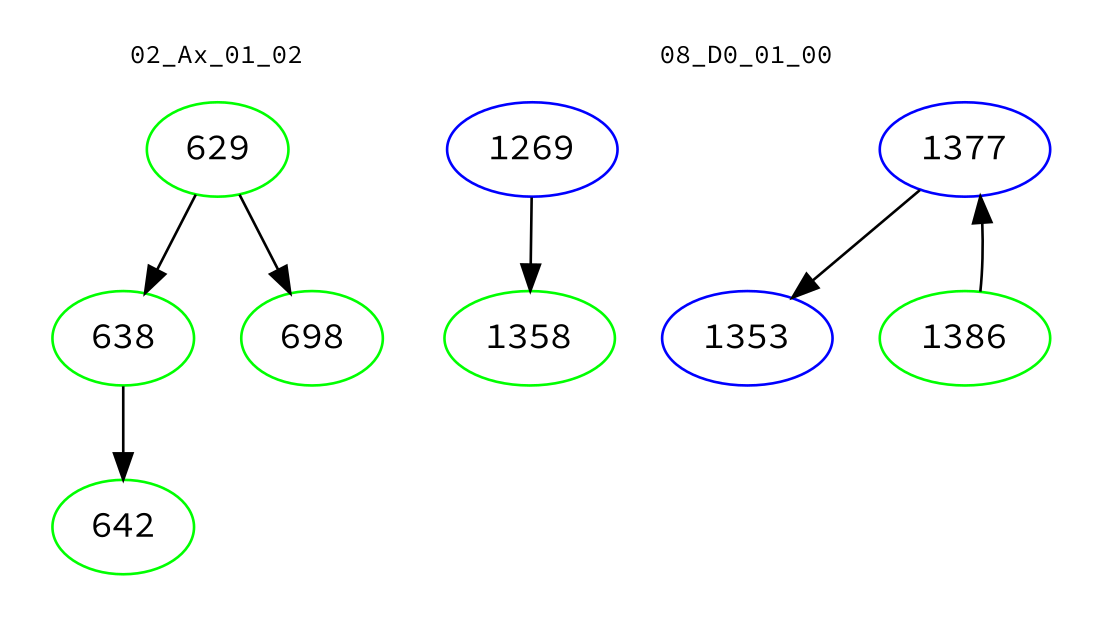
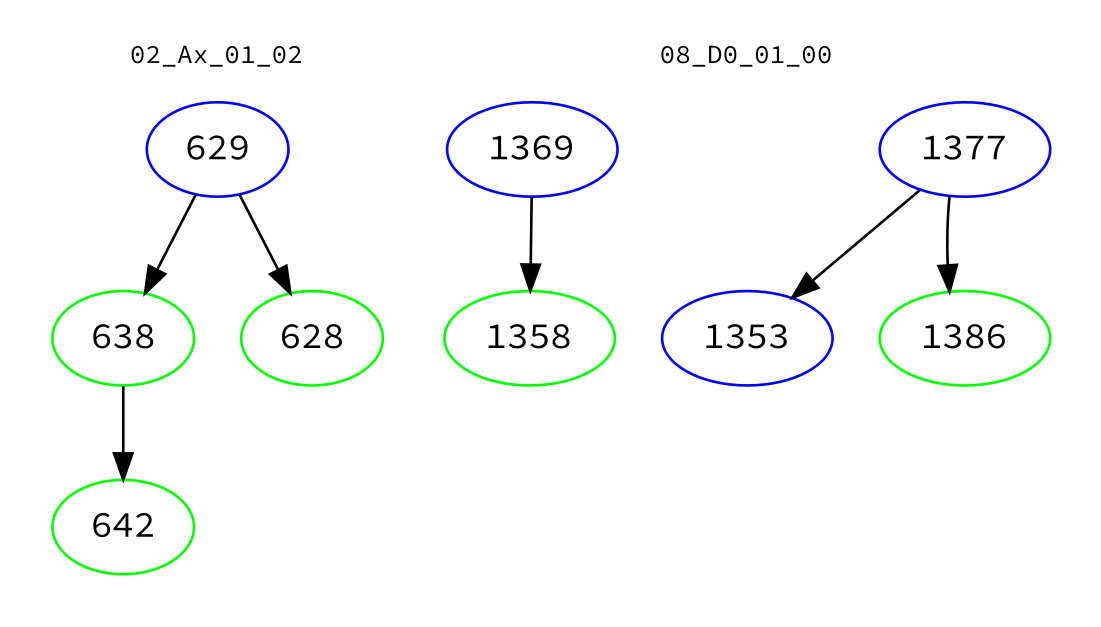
node "629": color green -> blue
node "1269": label "1269" -> "1369"
edge "1386" -> "1377": reversed
node "698": label "698" -> "628"
